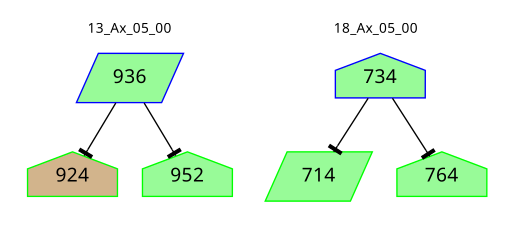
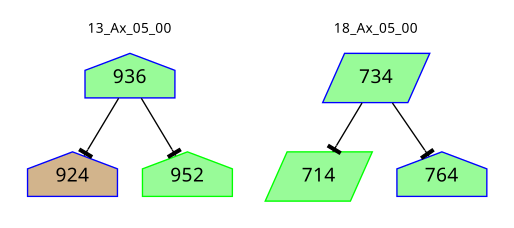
node "936": shape parallelogram -> house
node "734": shape house -> parallelogram
node "924": color green -> blue
node "764": color green -> blue
